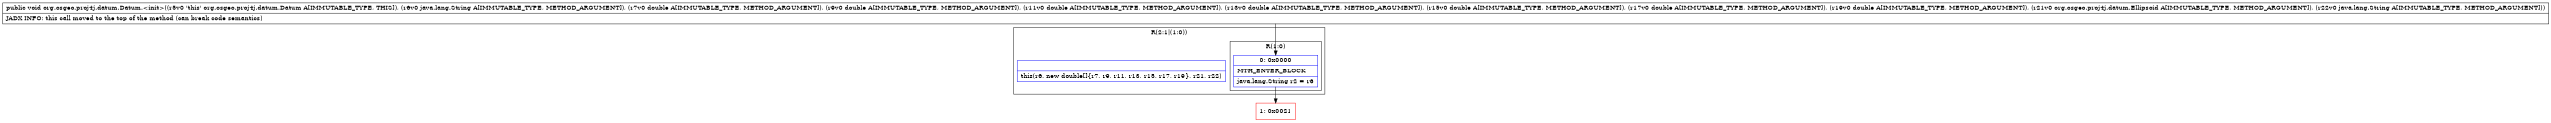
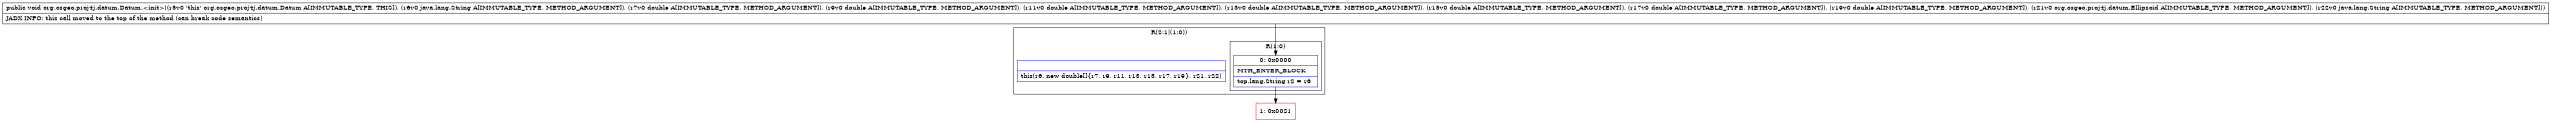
node "0: 0x0000": text "java.lang.String r2 = r6" -> "top.lang.String r2 = r6"
